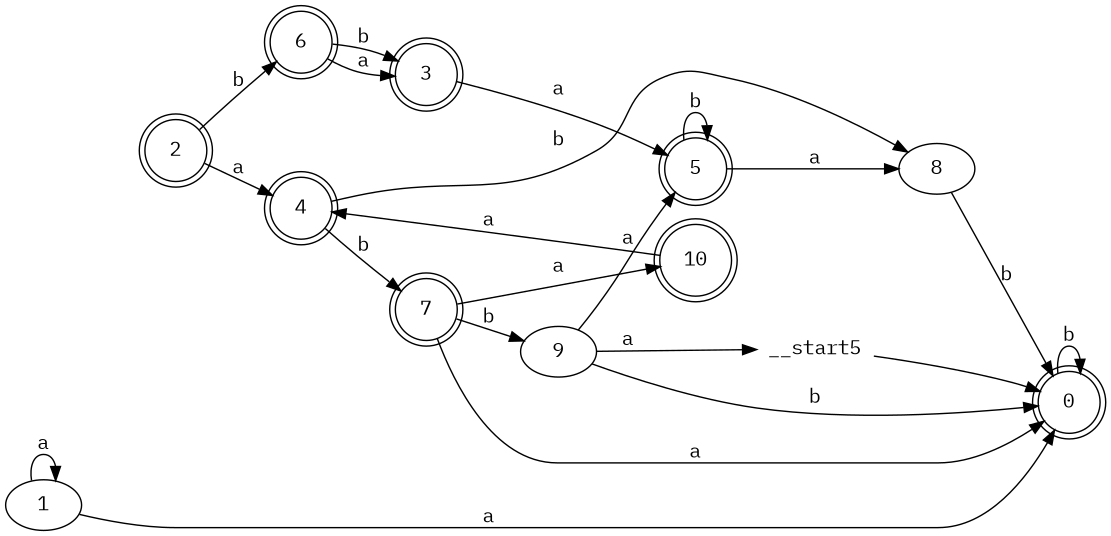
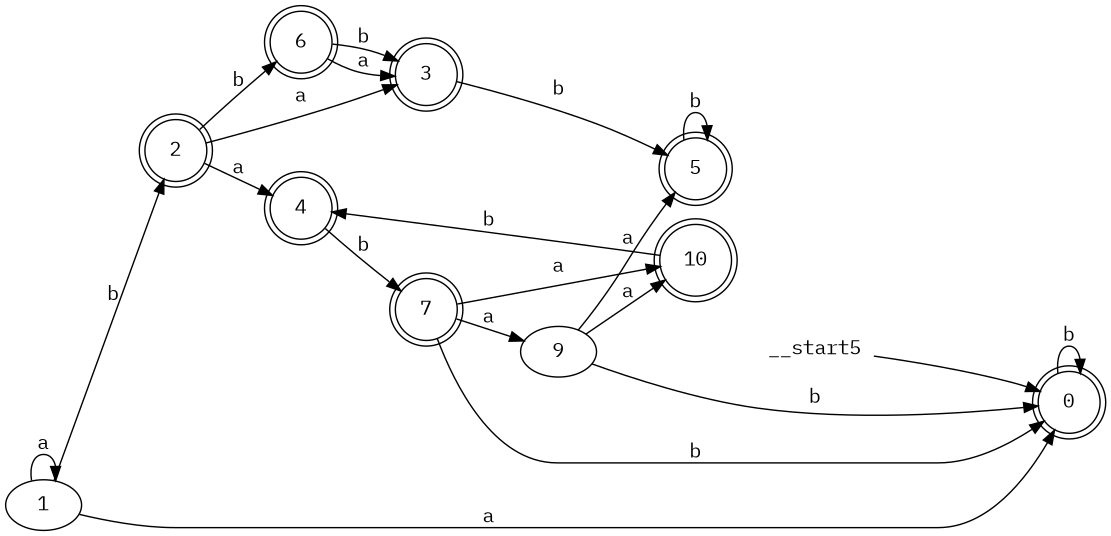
edge "3" -> "5": label "a" -> "b"
edge "2" -> "3": added, label "a"
node "8": removed
edge "10" -> "4": label "a" -> "b"
edge "7" -> "9": label "b" -> "a"
edge "1" -> "2": added, label "b"
edge "9" -> "__start5": now "9" -> "10"
edge "7" -> "0": label "a" -> "b"
